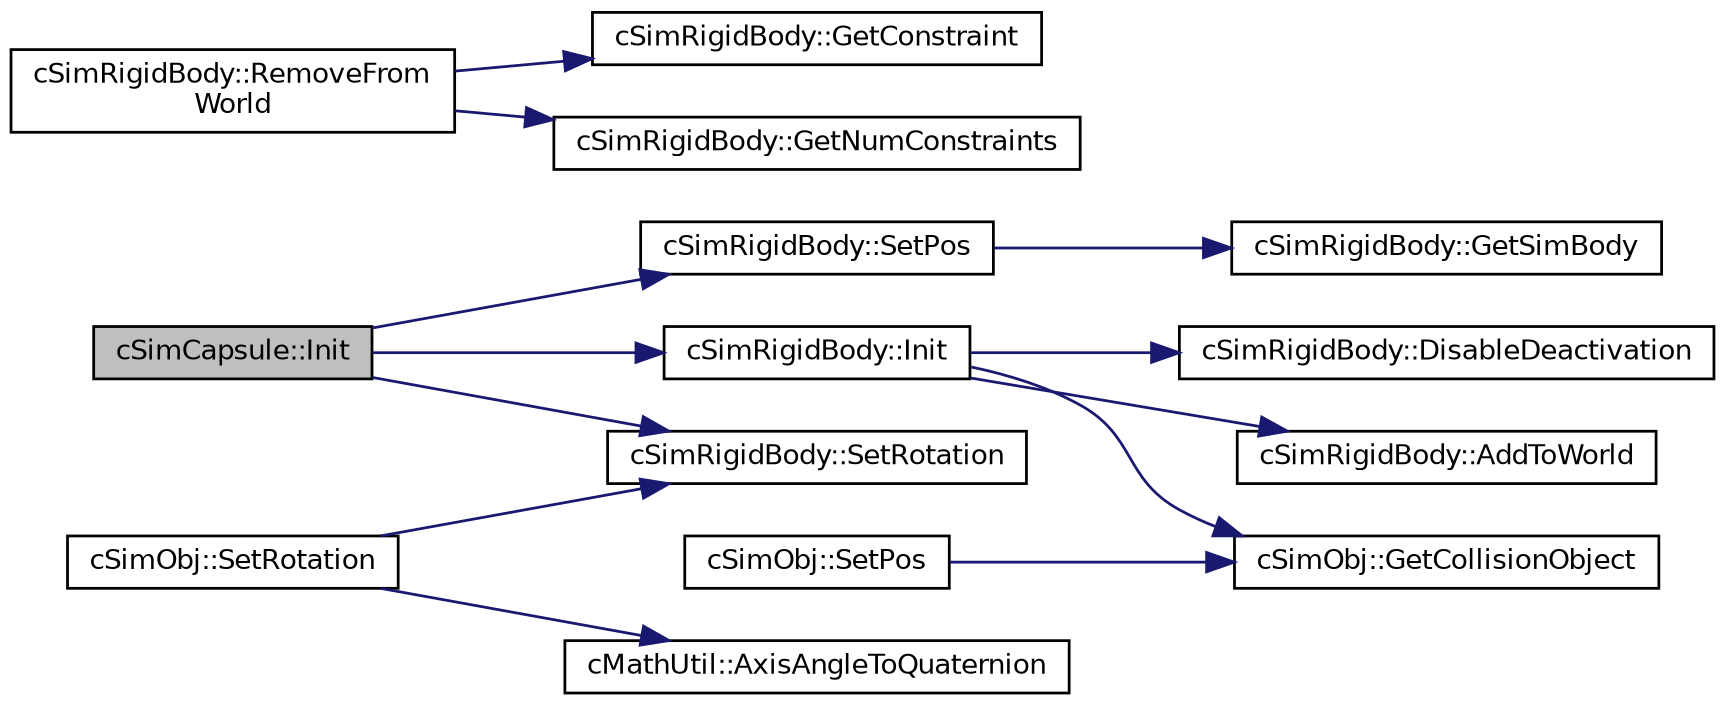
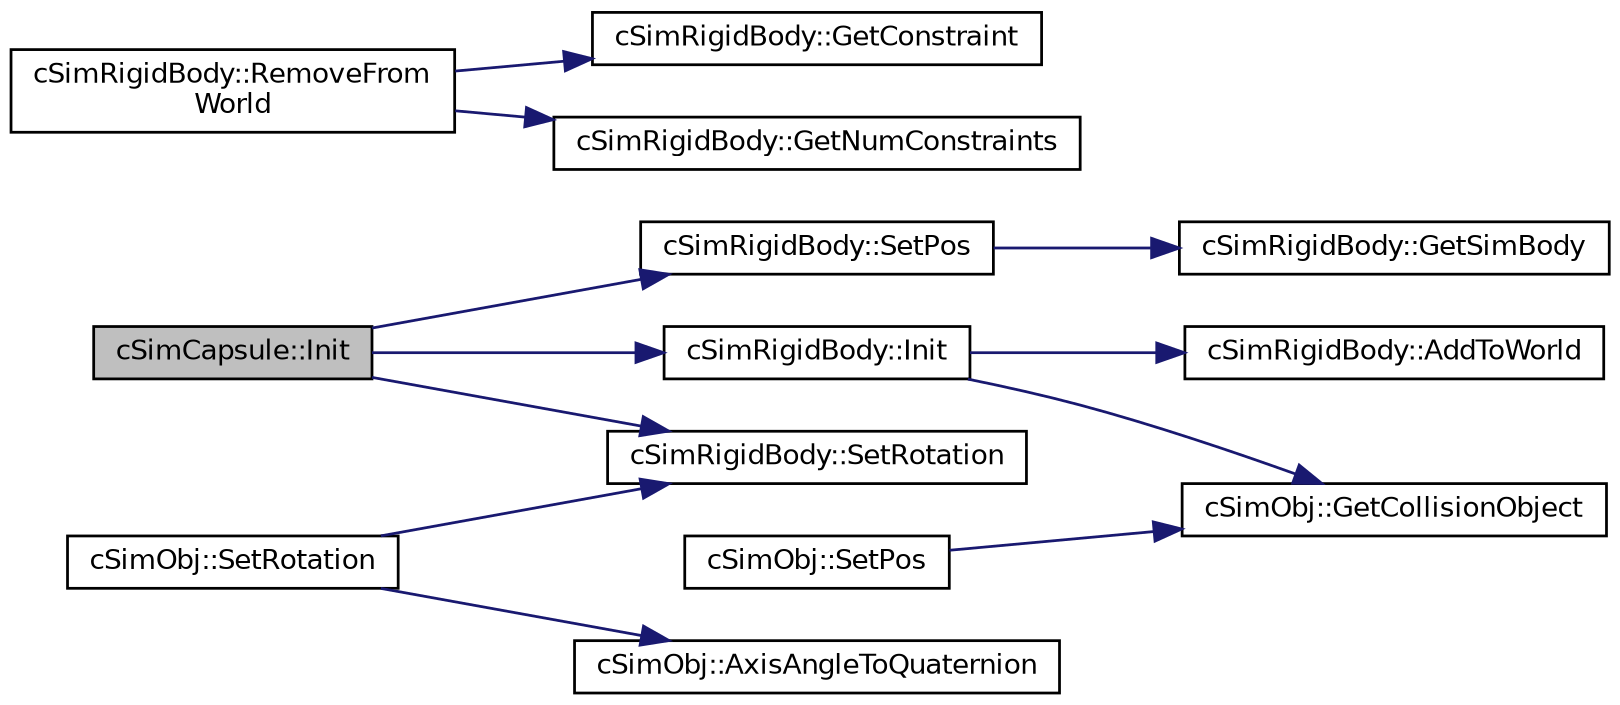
node "cSimRigidBody::DisableDeactivation": removed
node "cMathUtil::AxisAngleToQuaternion": label "cMathUtil::AxisAngleToQuaternion" -> "cSimObj::AxisAngleToQuaternion"
